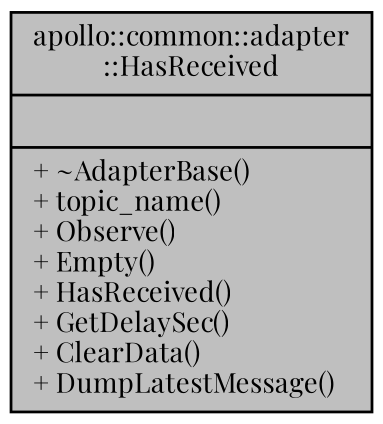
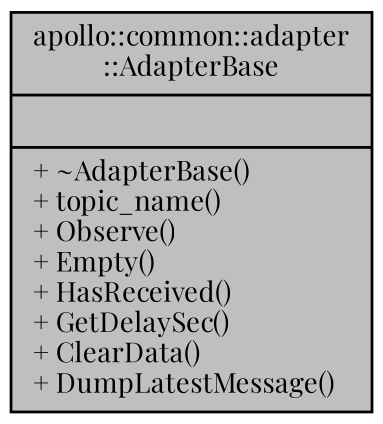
node "apollo::common::adapter": text "::HasReceived" -> "::AdapterBase"
